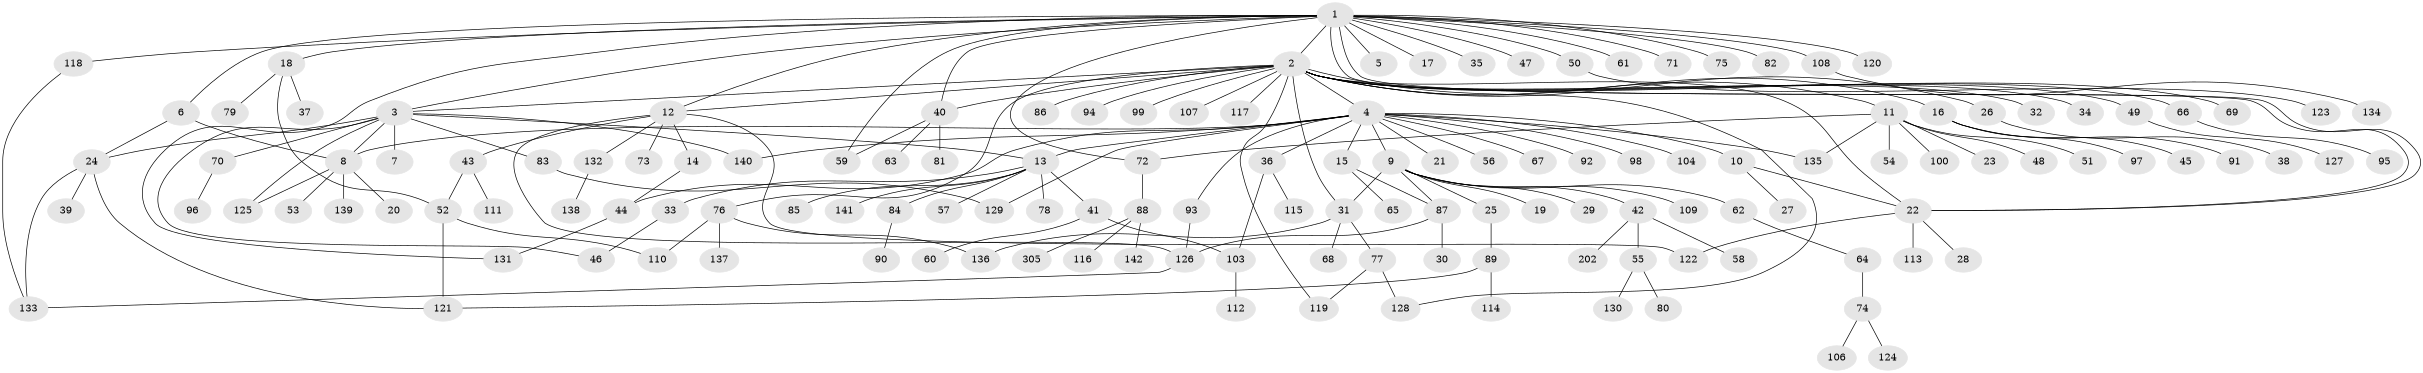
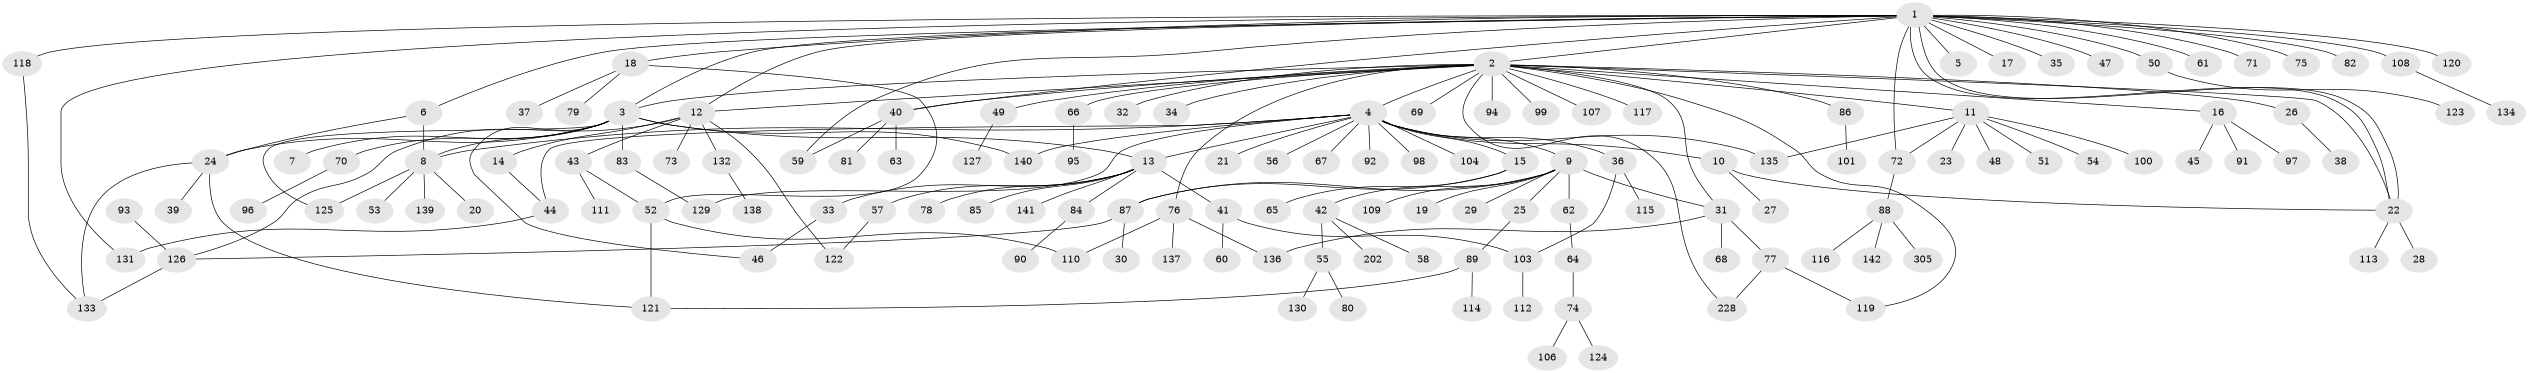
edge "4" -- "93": removed
node "101": added
edge "22" -- "122": now "57" -- "122"
node "128": label "128" -> "228"
